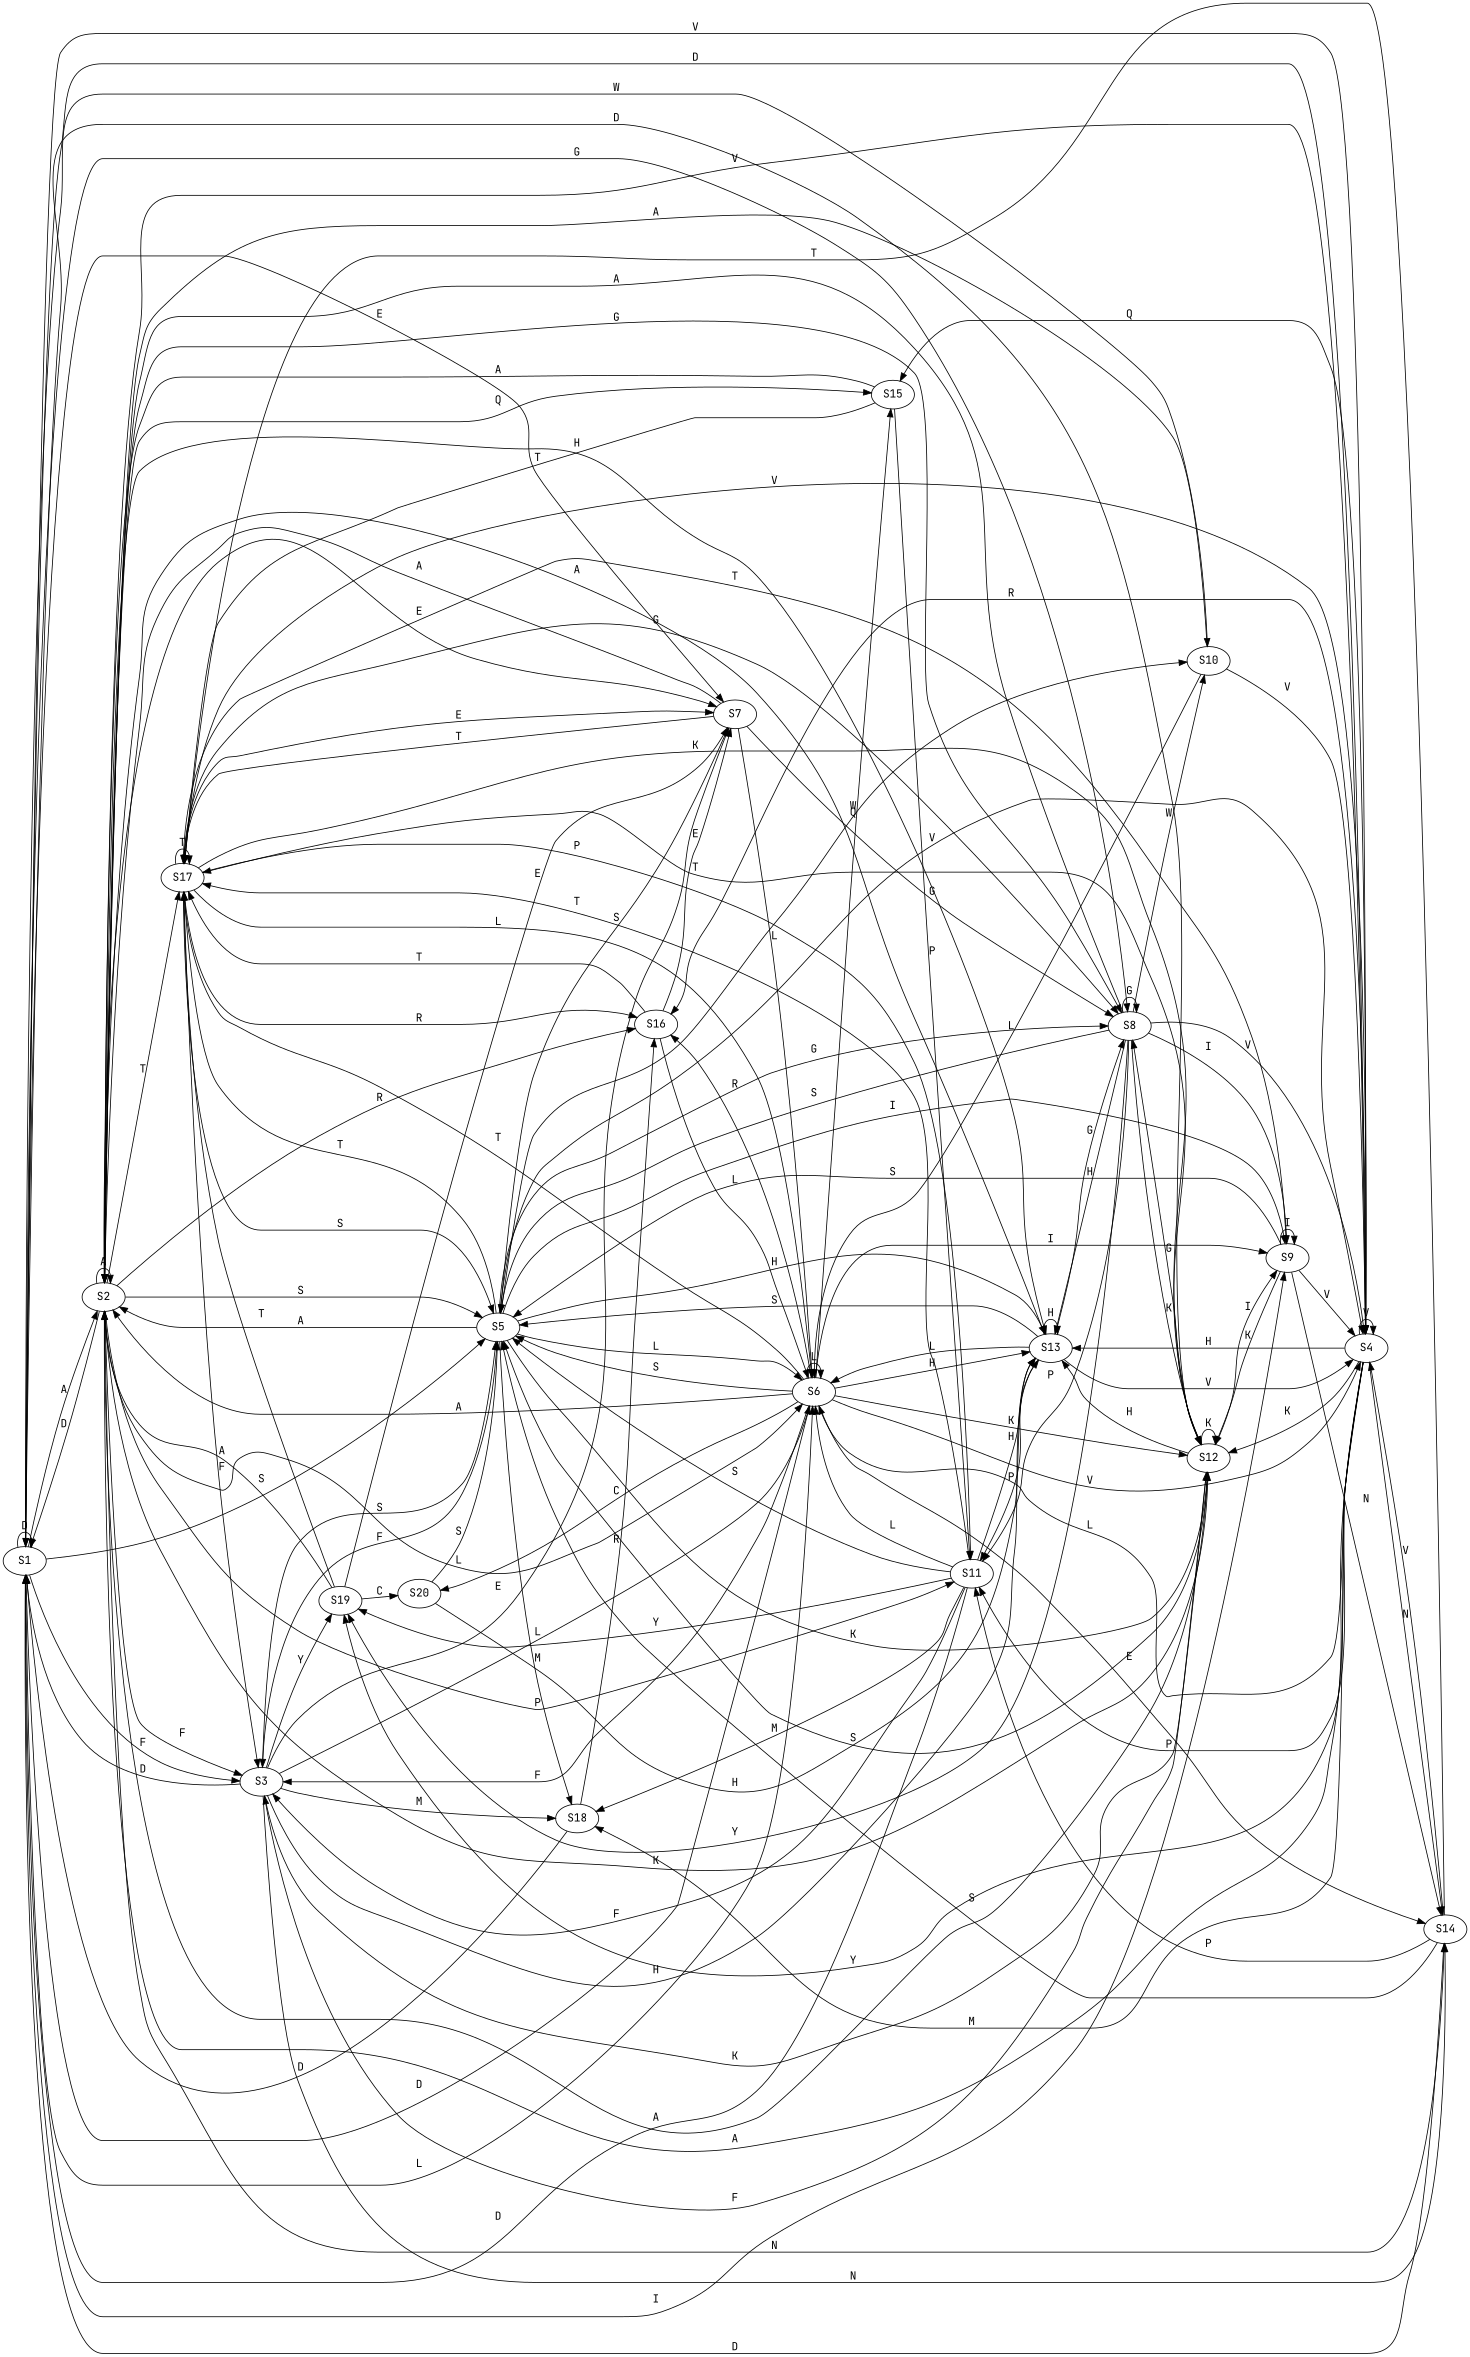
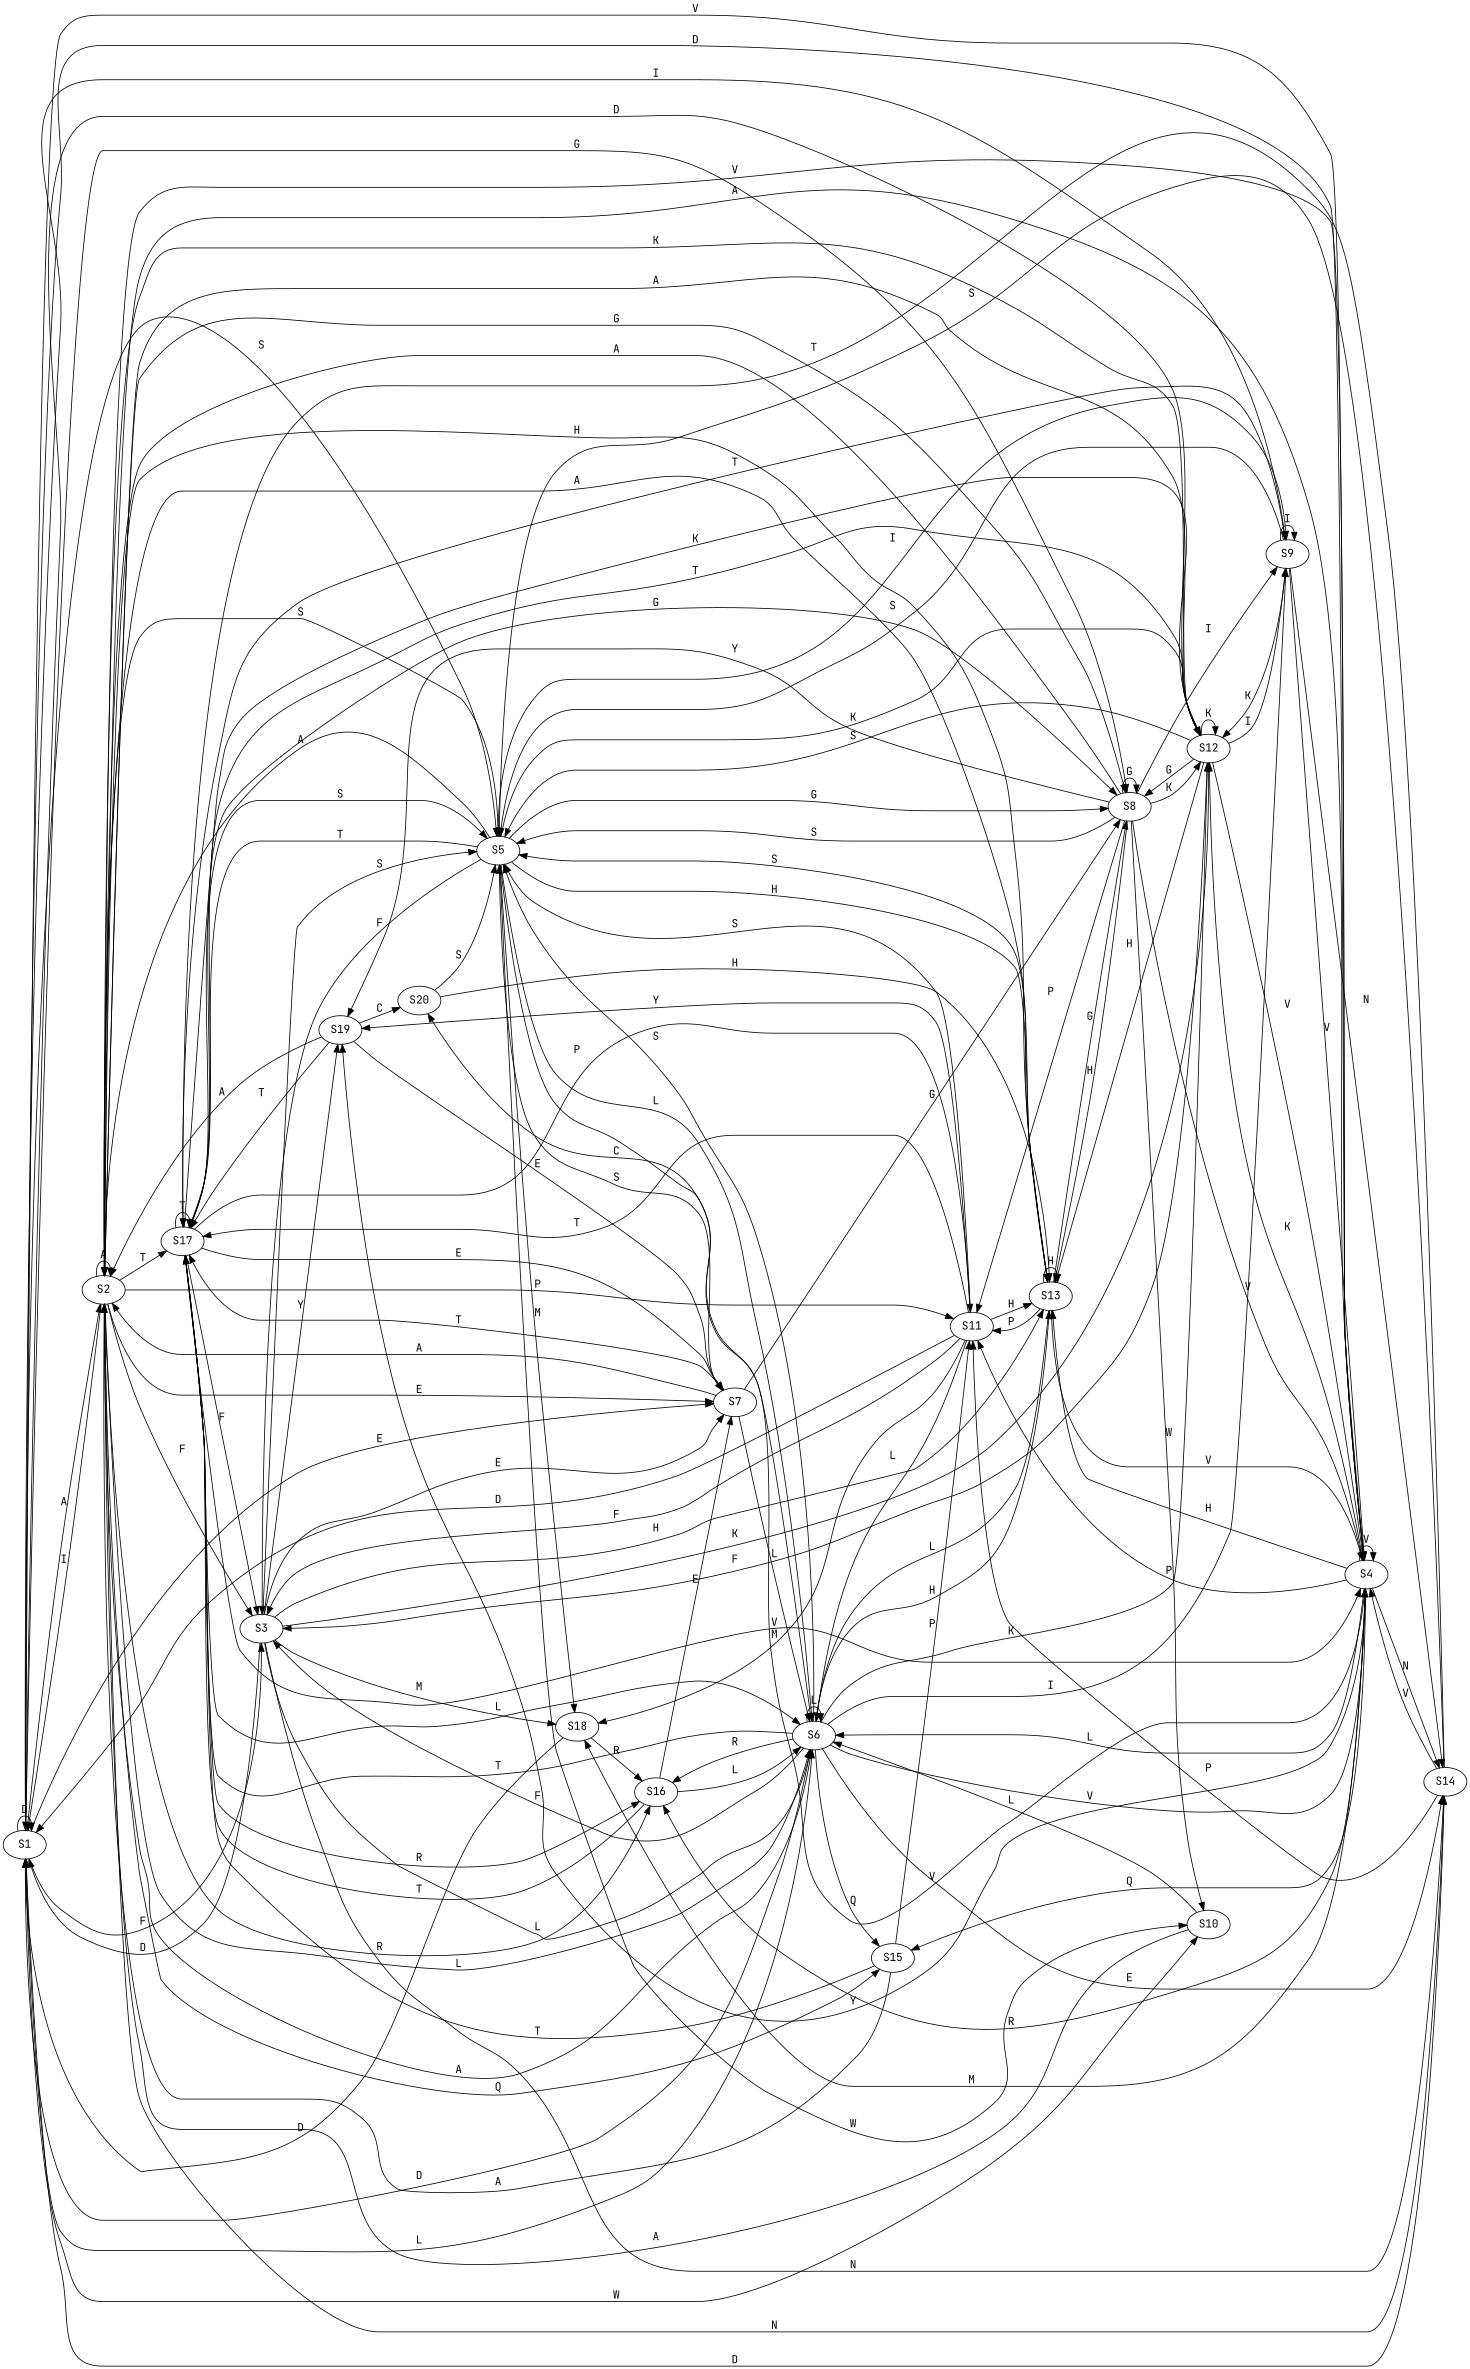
edge "S10" -> "S4": now "S12" -> "S4"
edge "S2" -> "S1": label "D" -> "I"
